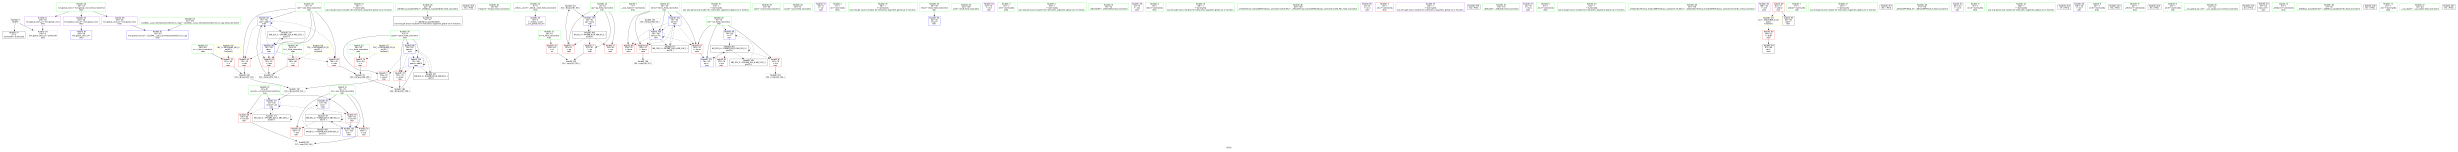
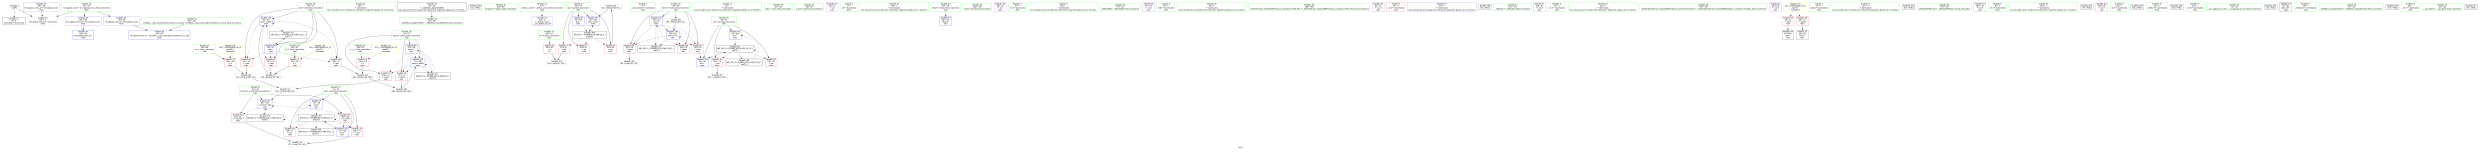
edge "NodeID: 28" -> "NodeID: 52": reversed
edge "NodeID: 69" -> "NodeID: 173": reversed
edge "NodeID: 24" -> "NodeID: 67": now "NodeID: 24" -> "NodeID: 93"
node "NodeID: 95": added
edge "NodeID: 40" -> "NodeID: 106": now "NodeID: 40" -> "NodeID: 150"
edge "NodeID: 38" -> "NodeID: 87": now "NodeID: 38" -> "NodeID: 82"
